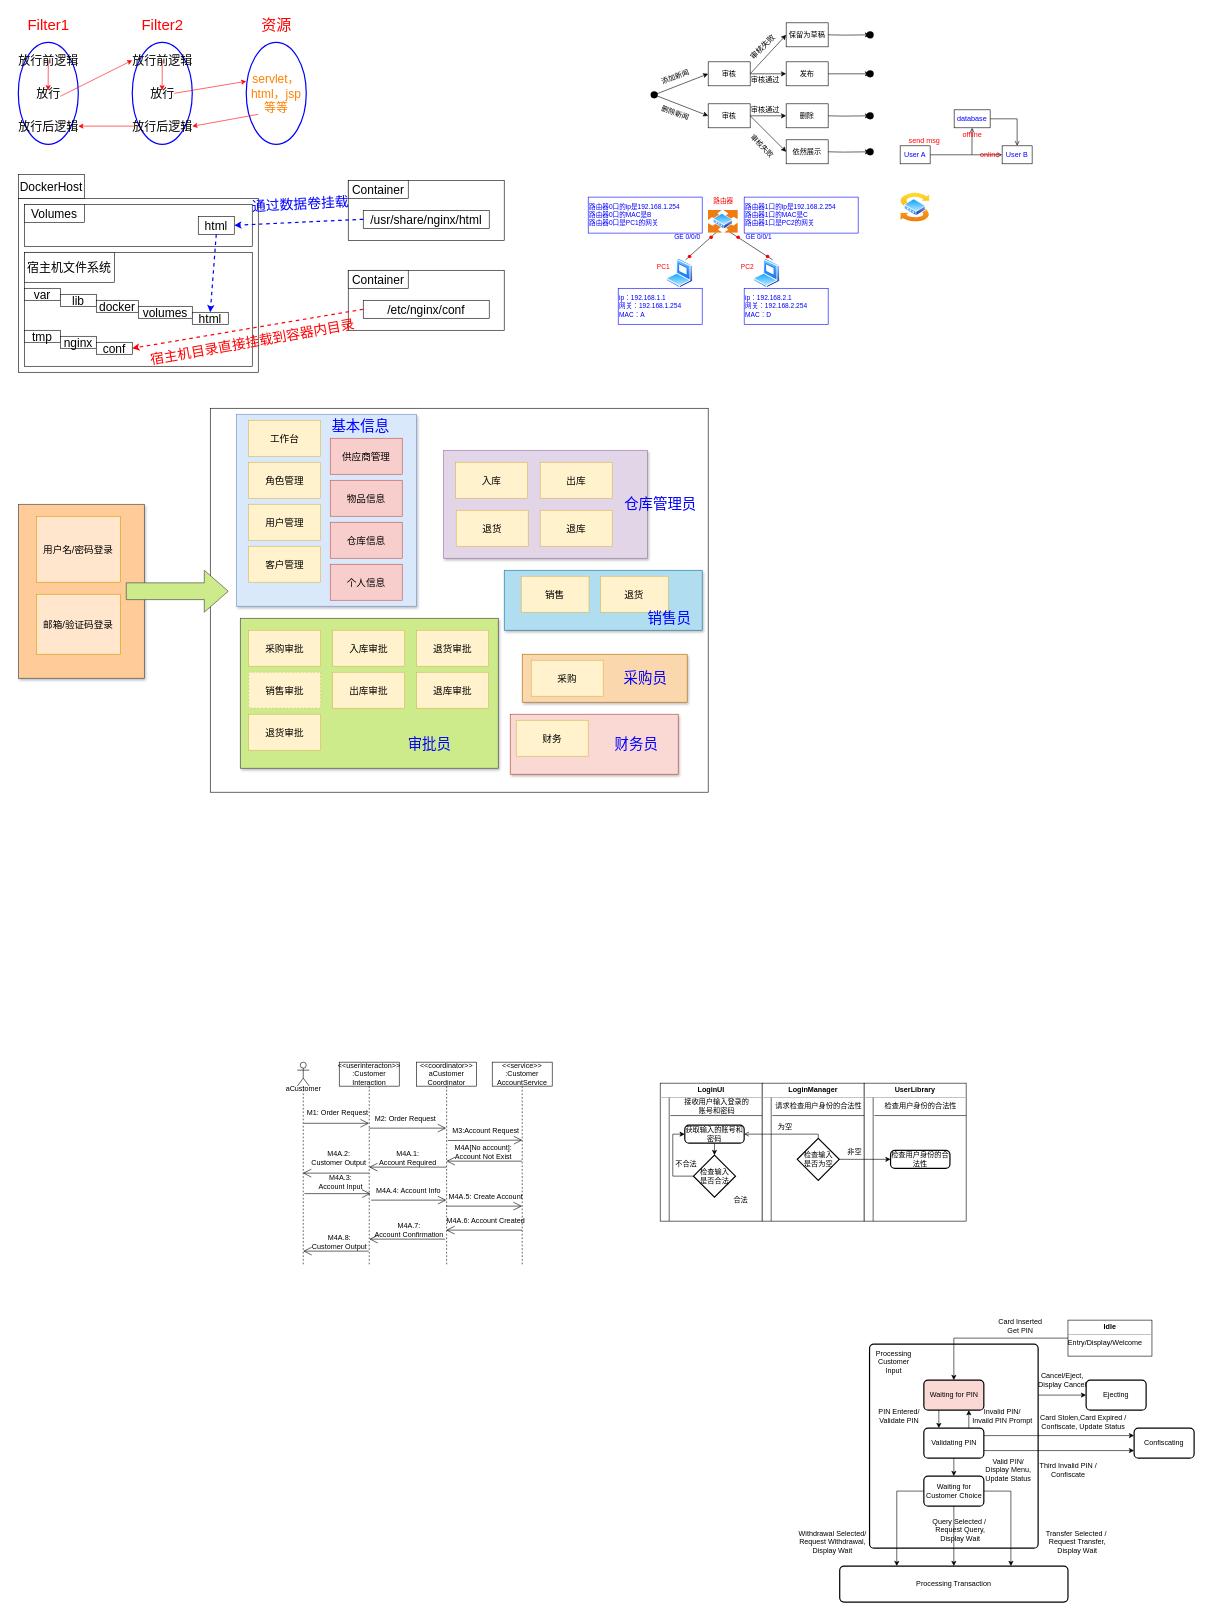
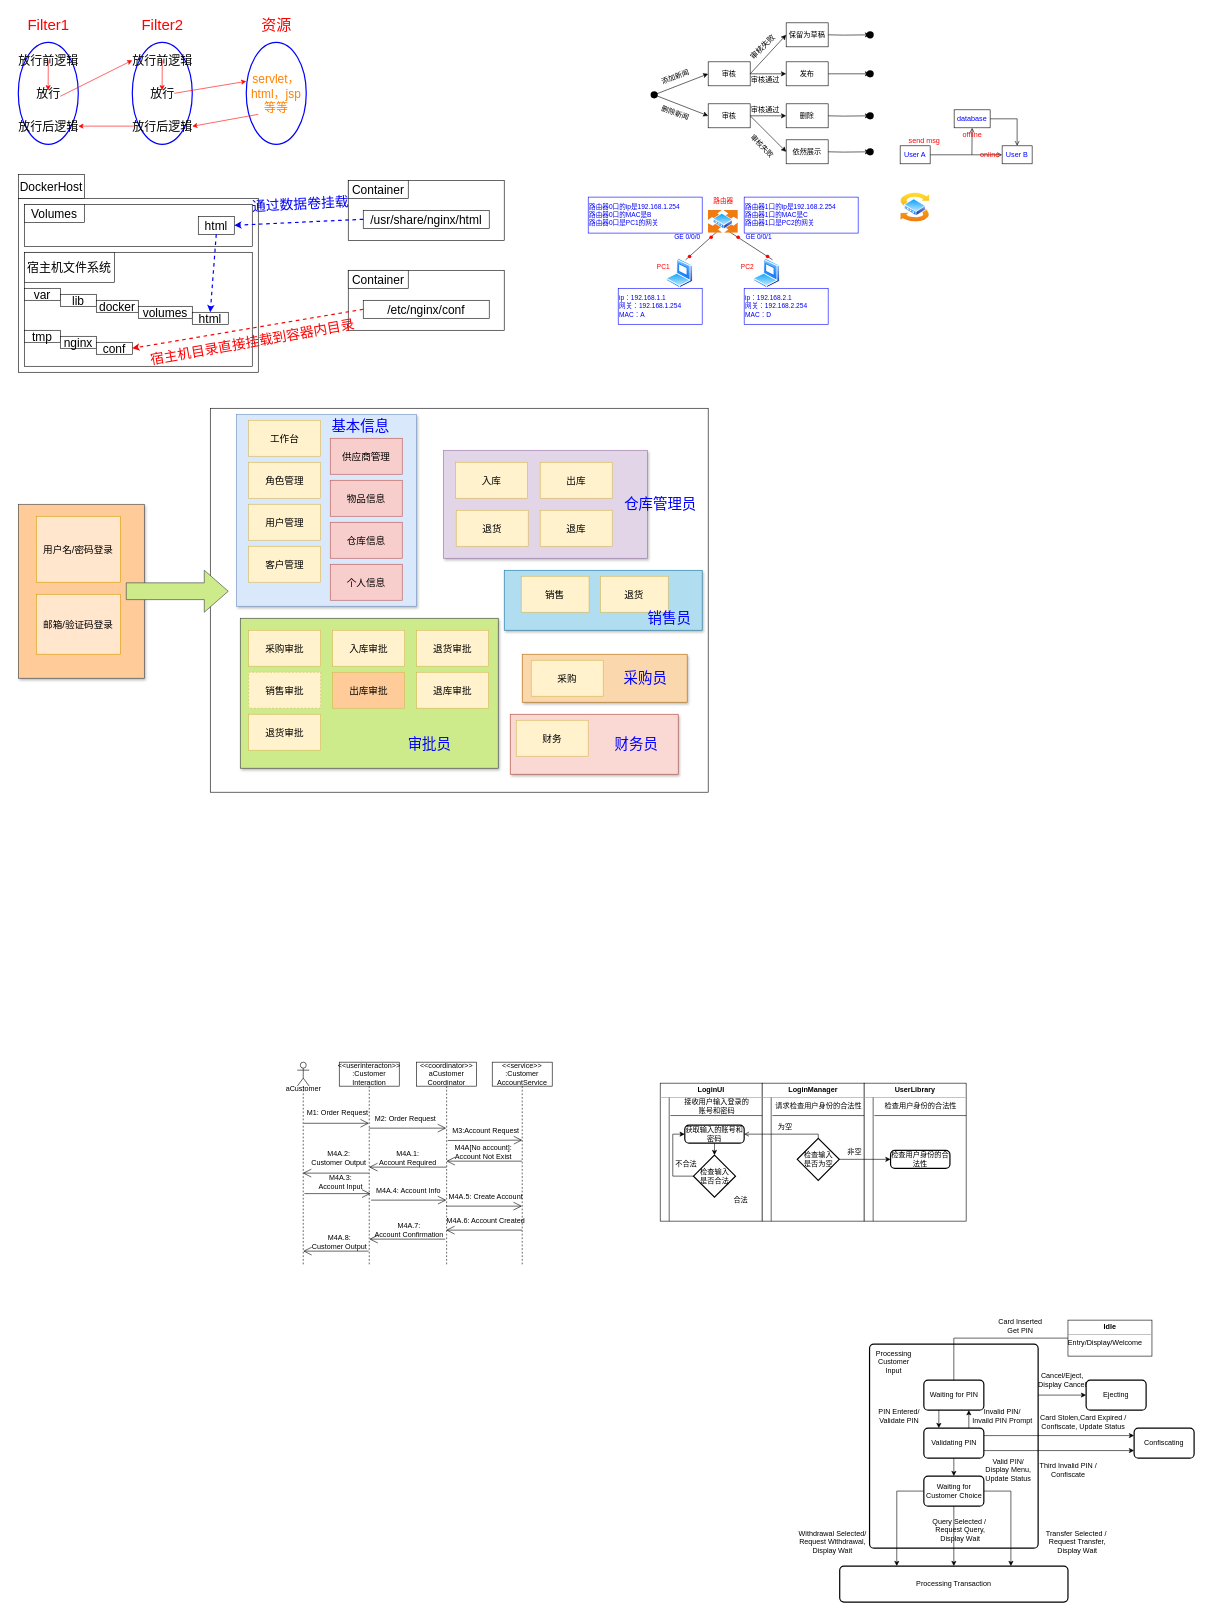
node "出库审批": fillcolor #fff2cc -> #ffcc99
edge "Idle Entry/Display/Welcome" -> "Waiting for PIN": arrowhead classic -> none
node "Waiting for PIN": fillcolor #fad9d5 -> #ffffff
